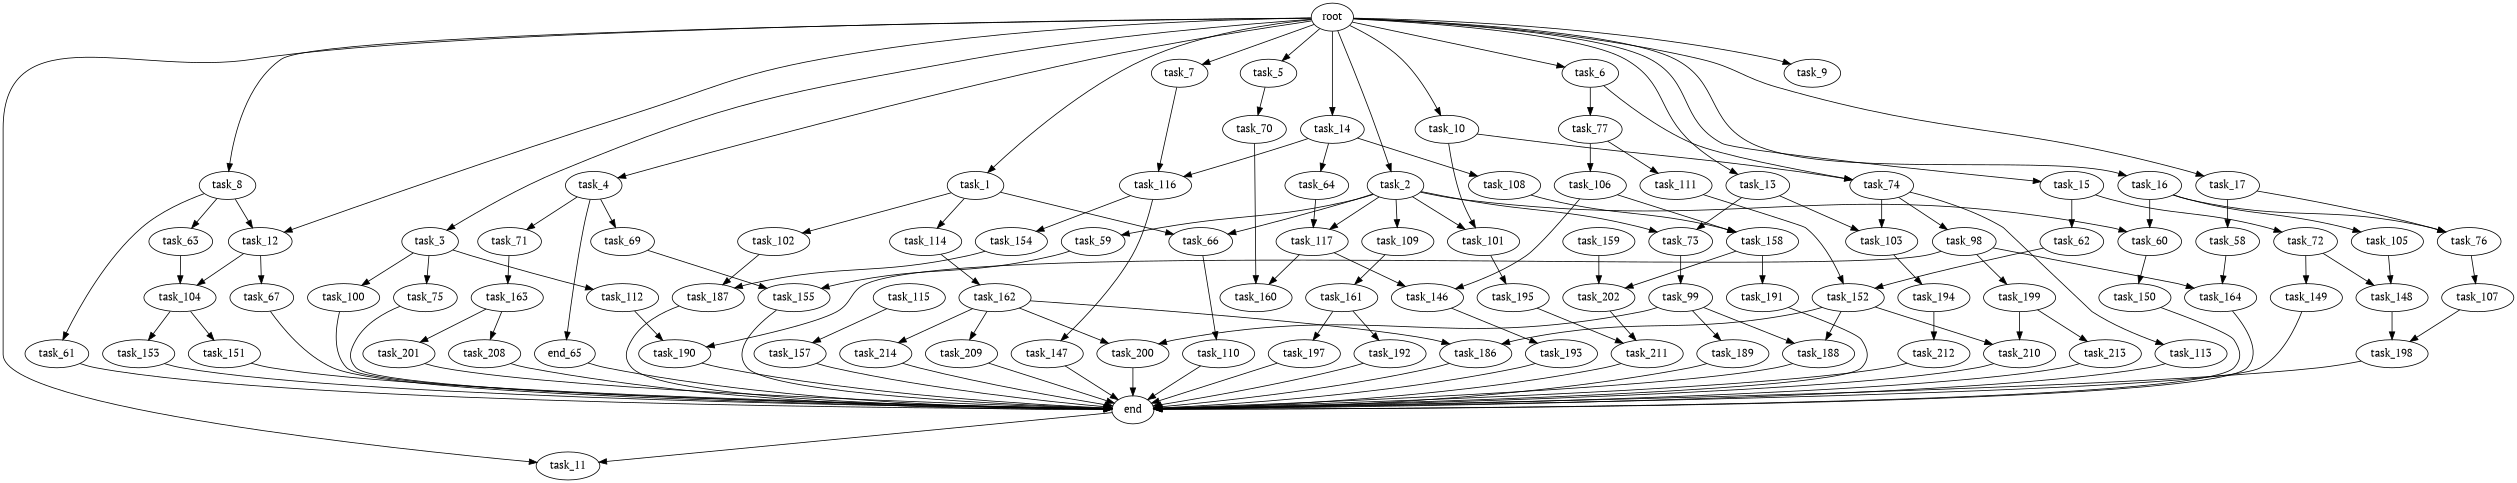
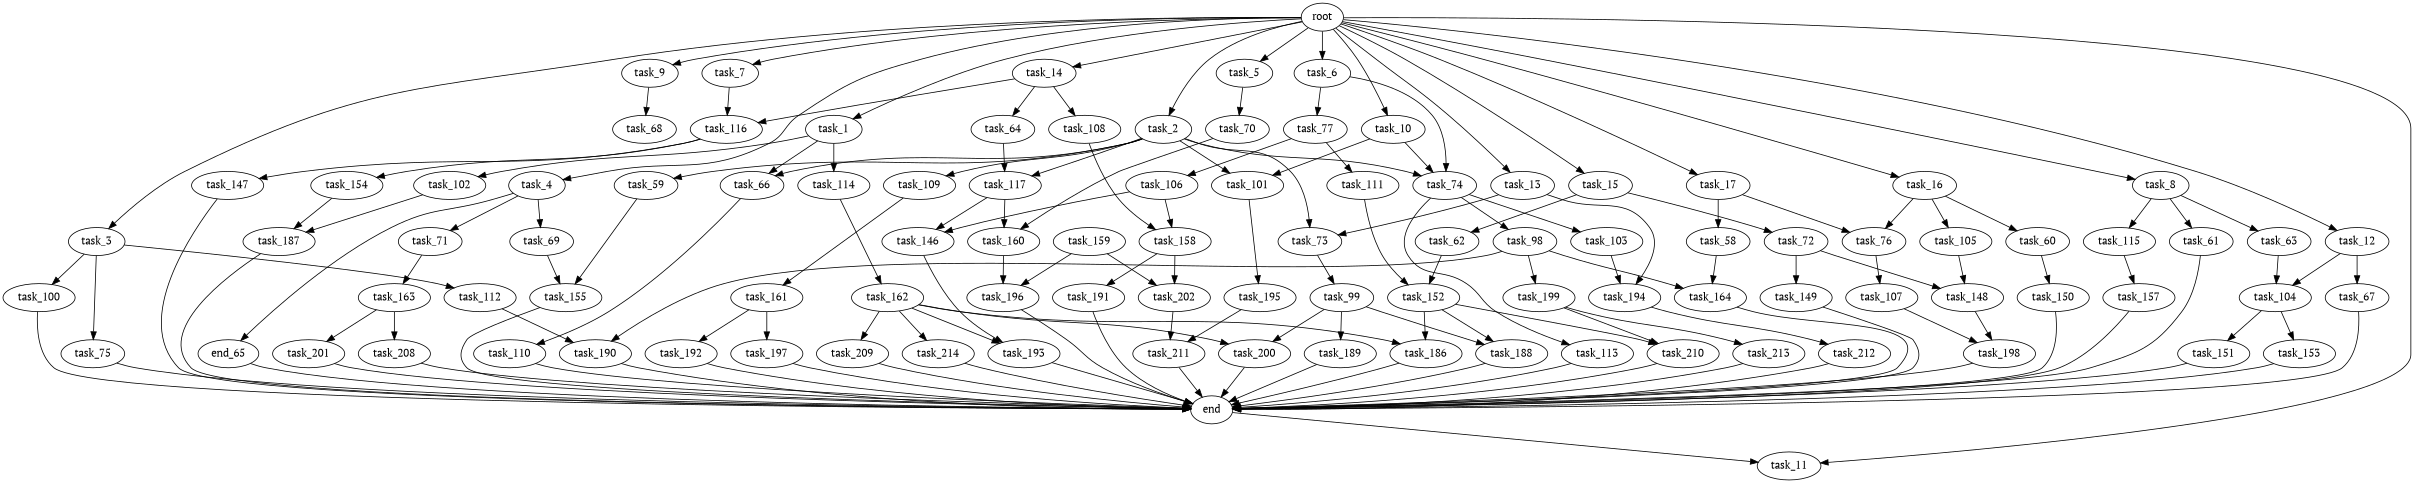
node "task_68": added
edge "task_2" -> "task_60": now "task_2" -> "task_74"
edge "task_8" -> "task_12": now "task_8" -> "task_115"
edge "task_13" -> "task_103": now "task_13" -> "task_194"
node "task_196": added
edge "task_162" -> "task_193": added
